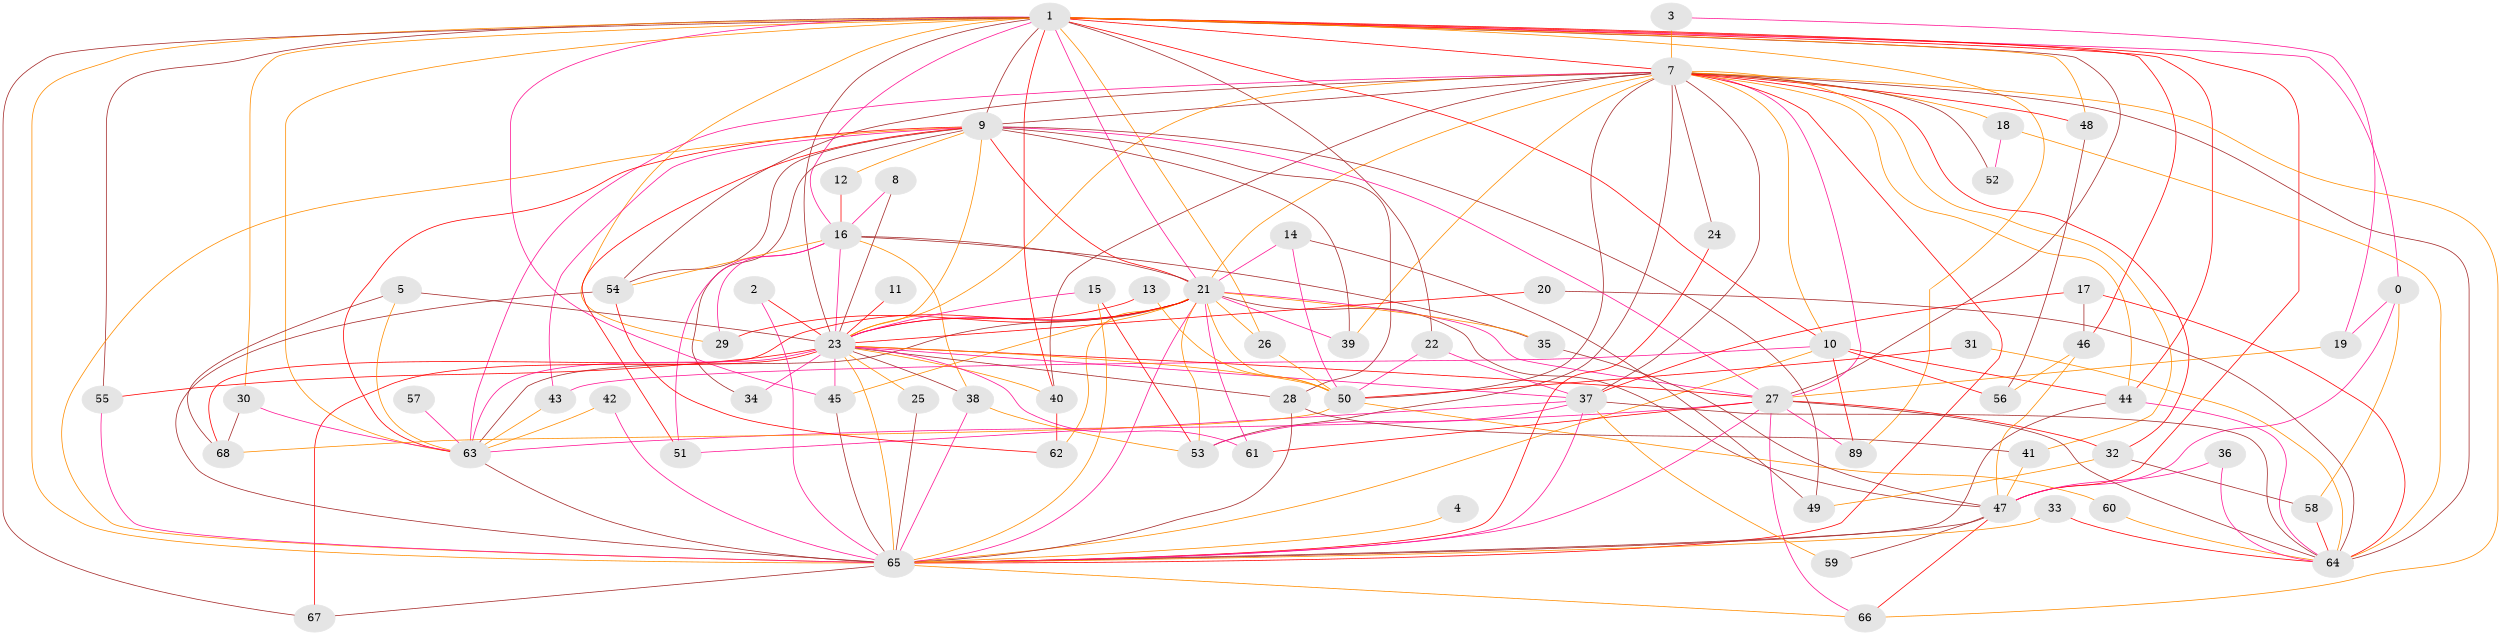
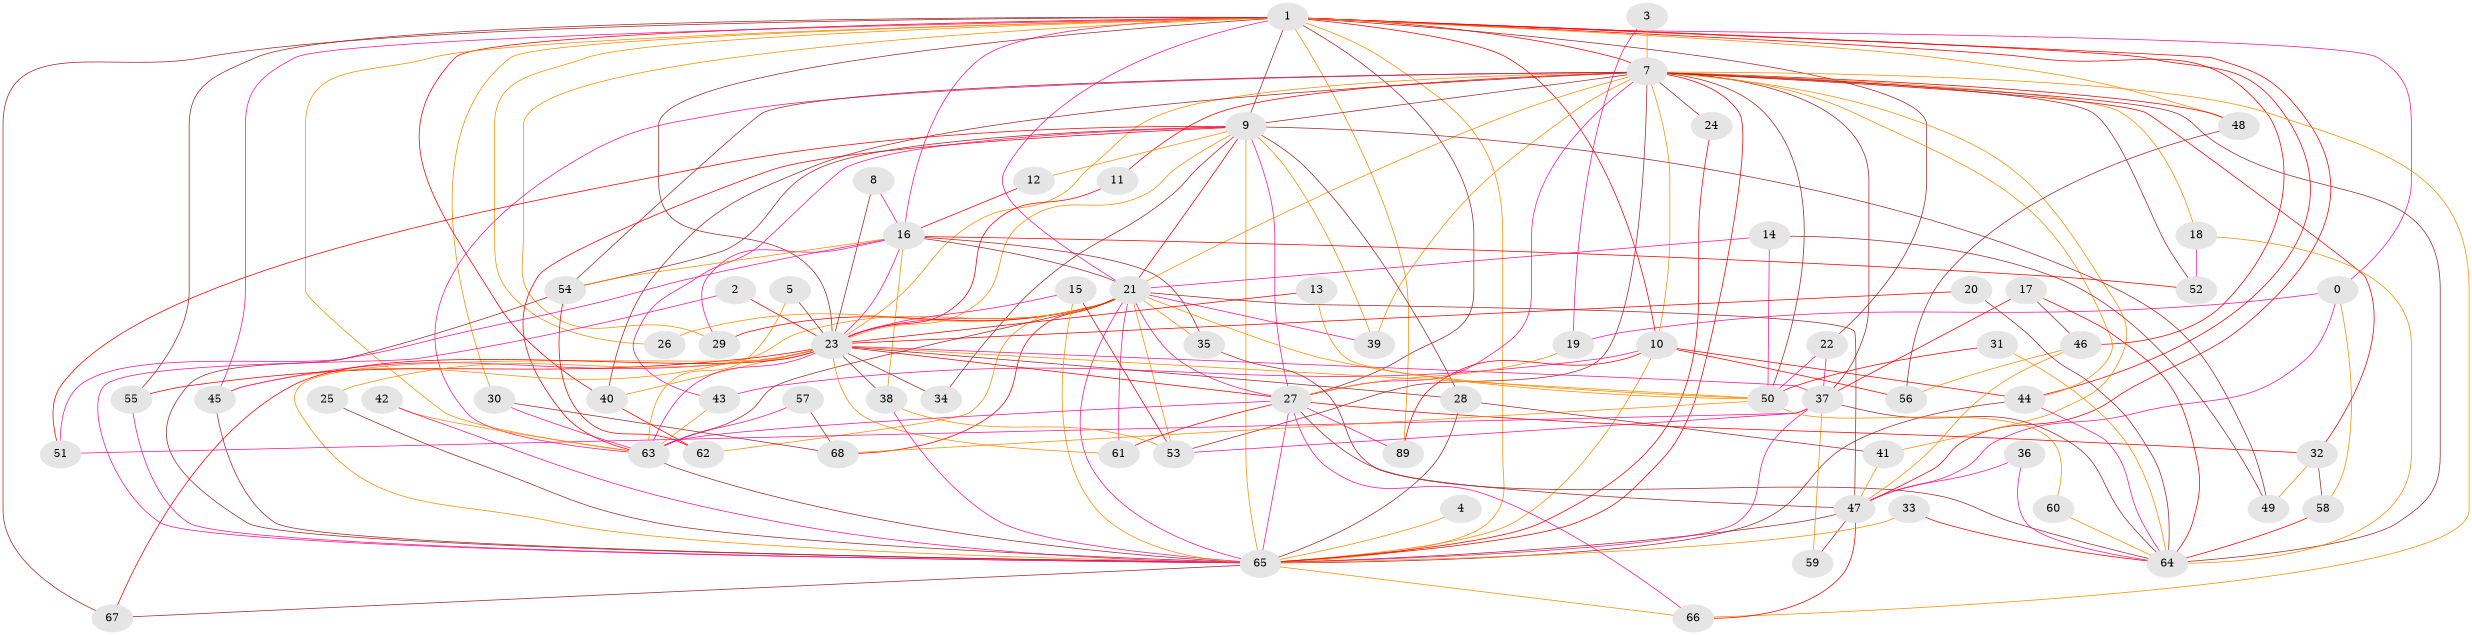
edge "7" -- "11": added
edge "9" -- "39": color brown -> darkorange
edge "16" -- "52": added
edge "5" -- "68": now "57" -- "68"
edge "26" -- "50": removed
edge "23" -- "34": color deeppink -> brown
edge "23" -- "61": color deeppink -> darkorange
